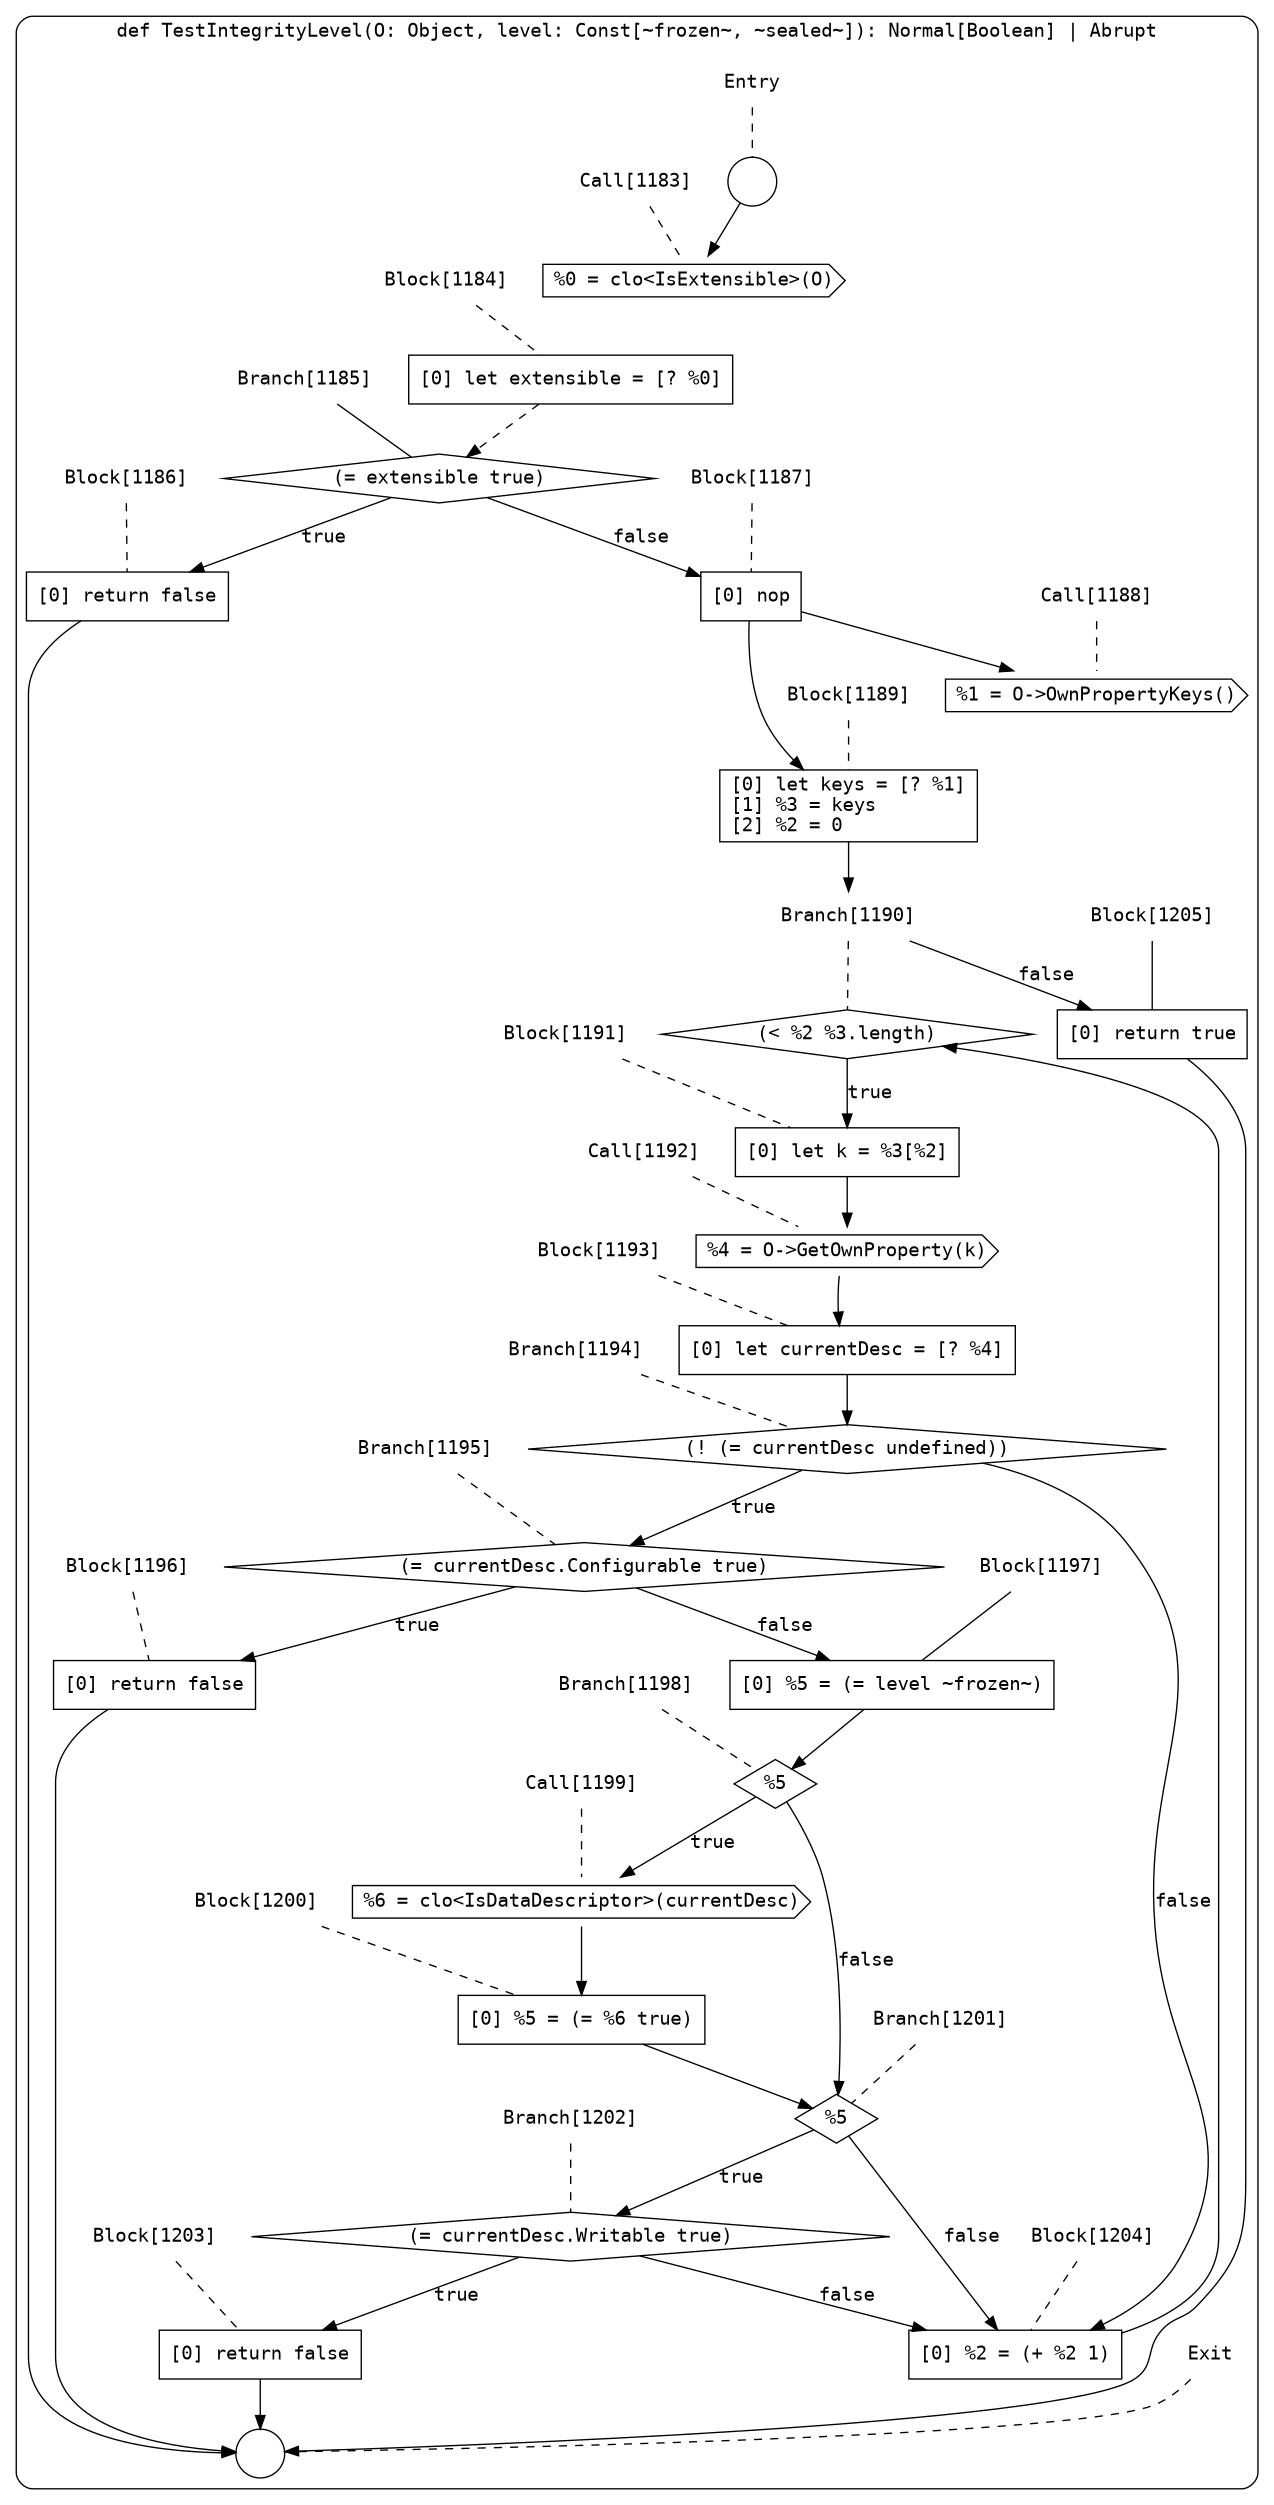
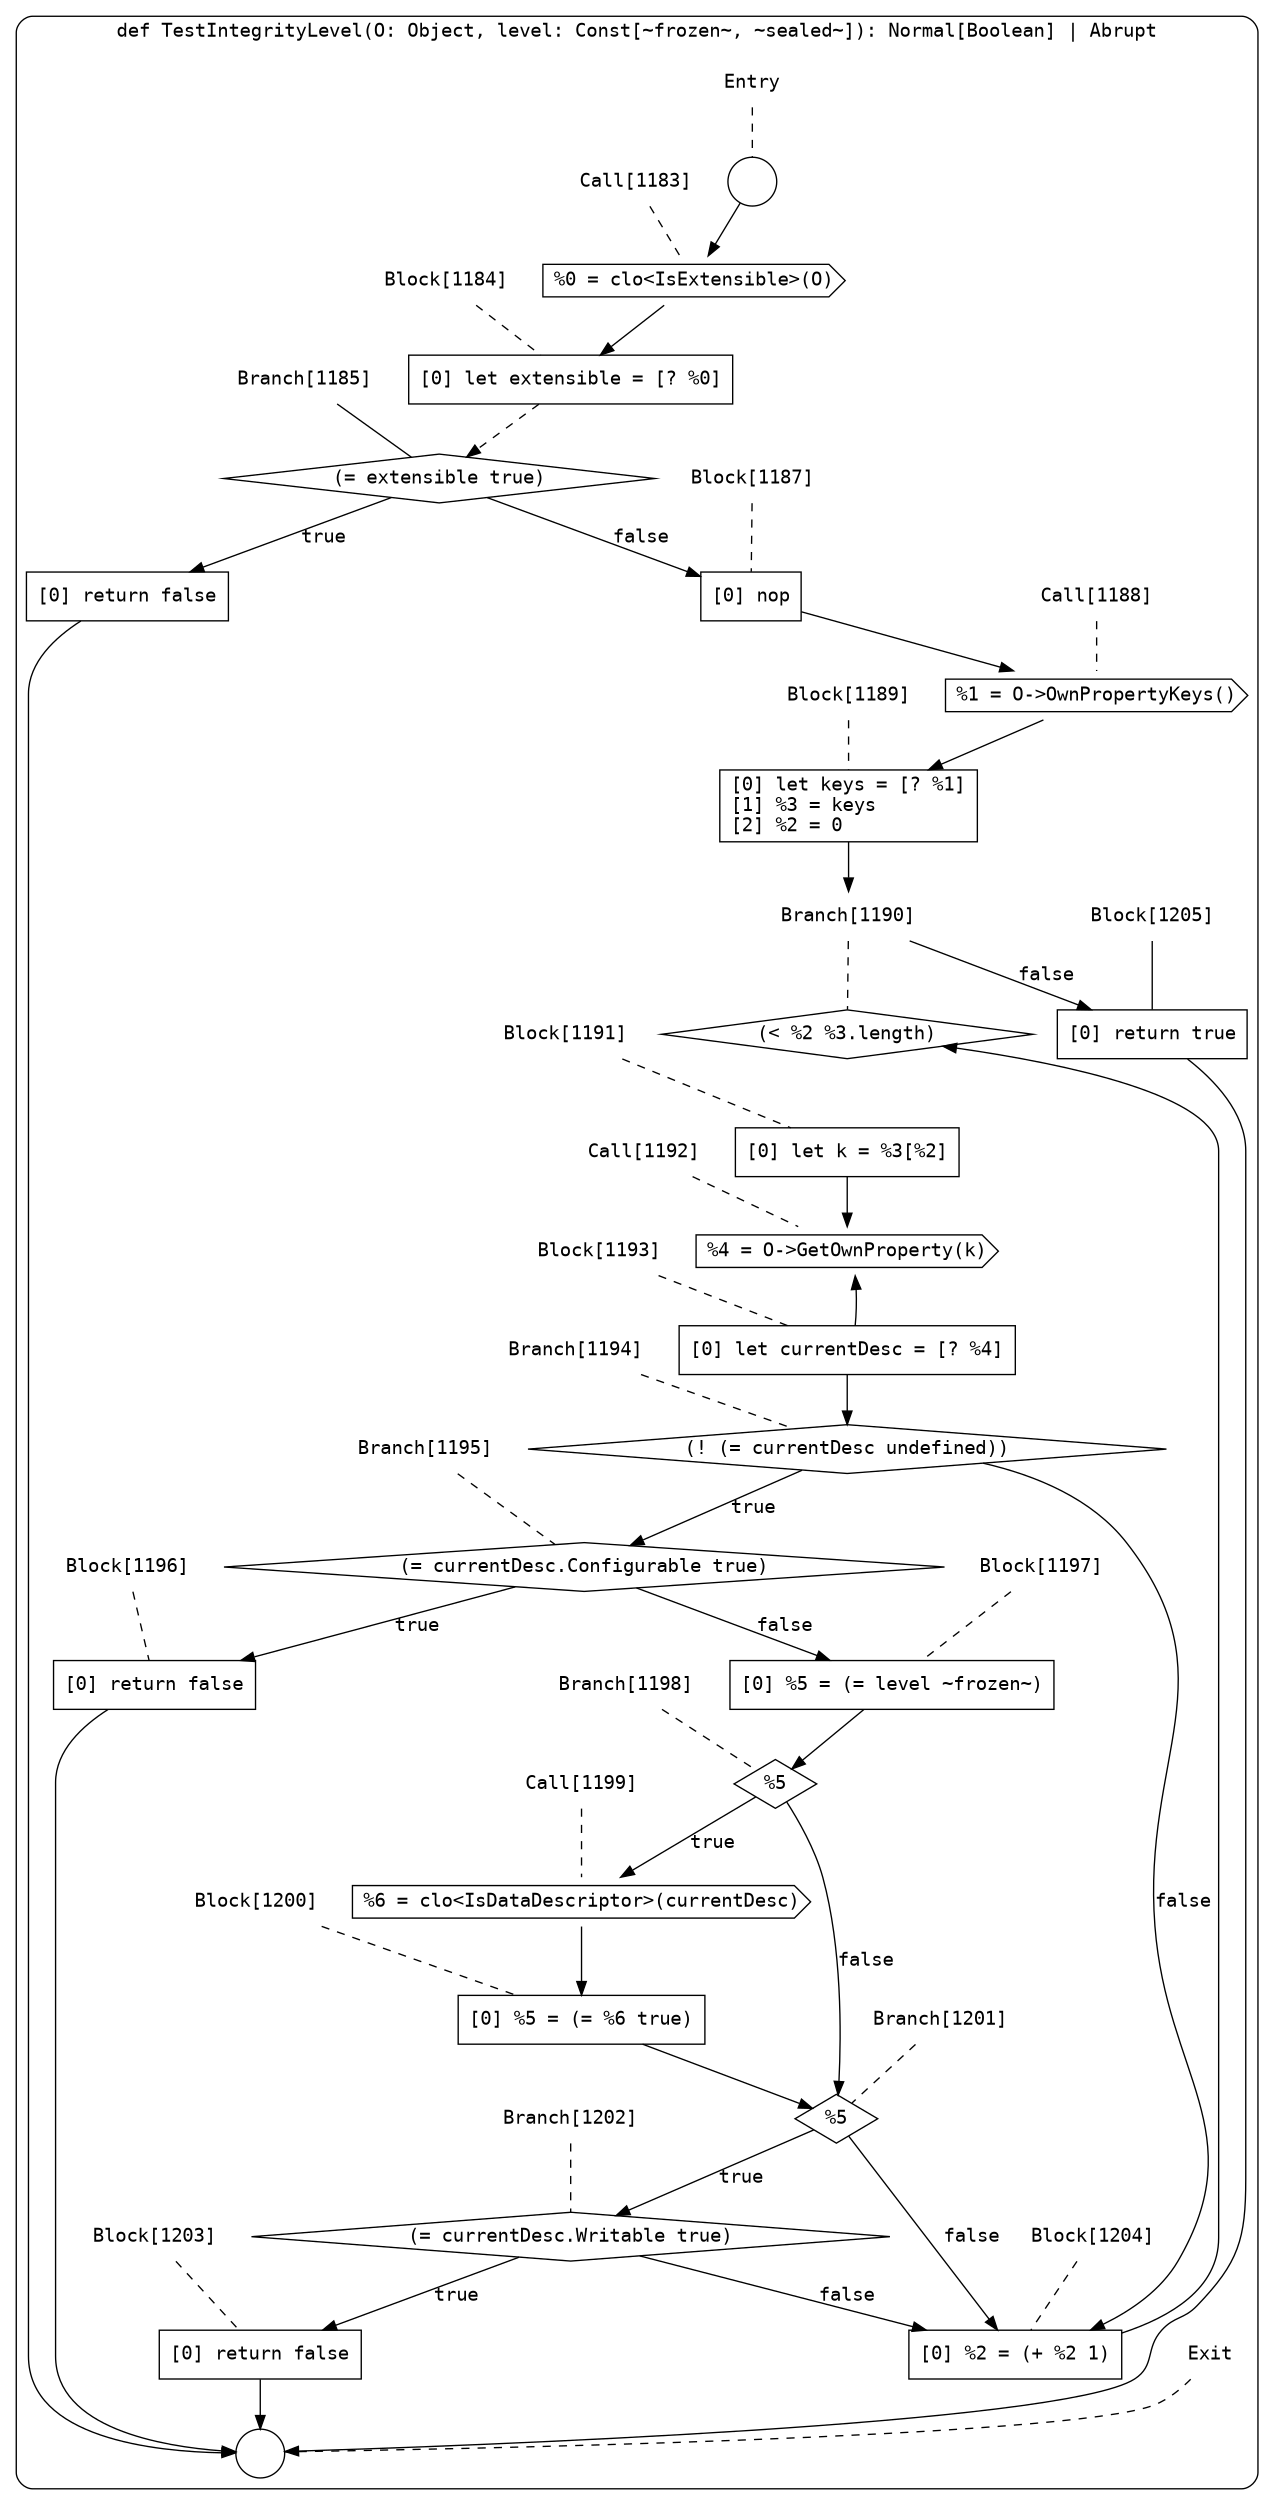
edge "%0 = clo<IsExtensible>(O)" -> "[0] let extensible = [? %0]": added
node "Block[1186]": removed
edge "[0] nop" -> "[0] let keys = [? %1]": now "%1 = O->OwnPropertyKeys()" -> "[0] let keys = [? %1]"
edge "(< %2 %3.length)" -> "[0] let k = %3[%2]": removed, label "true"
edge "%4 = O->GetOwnProperty(k)" -> "[0] let currentDesc = [? %4]": reversed
edge "Block[1197]" -- "[0] %5 = (= level ~frozen~)": style solid -> dashed
